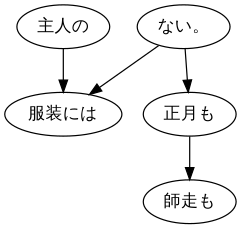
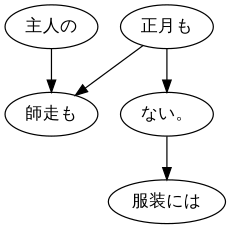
edge "主人の" -> "服装には": now "主人の" -> "師走も"
edge "ない。" -> "正月も": reversed
